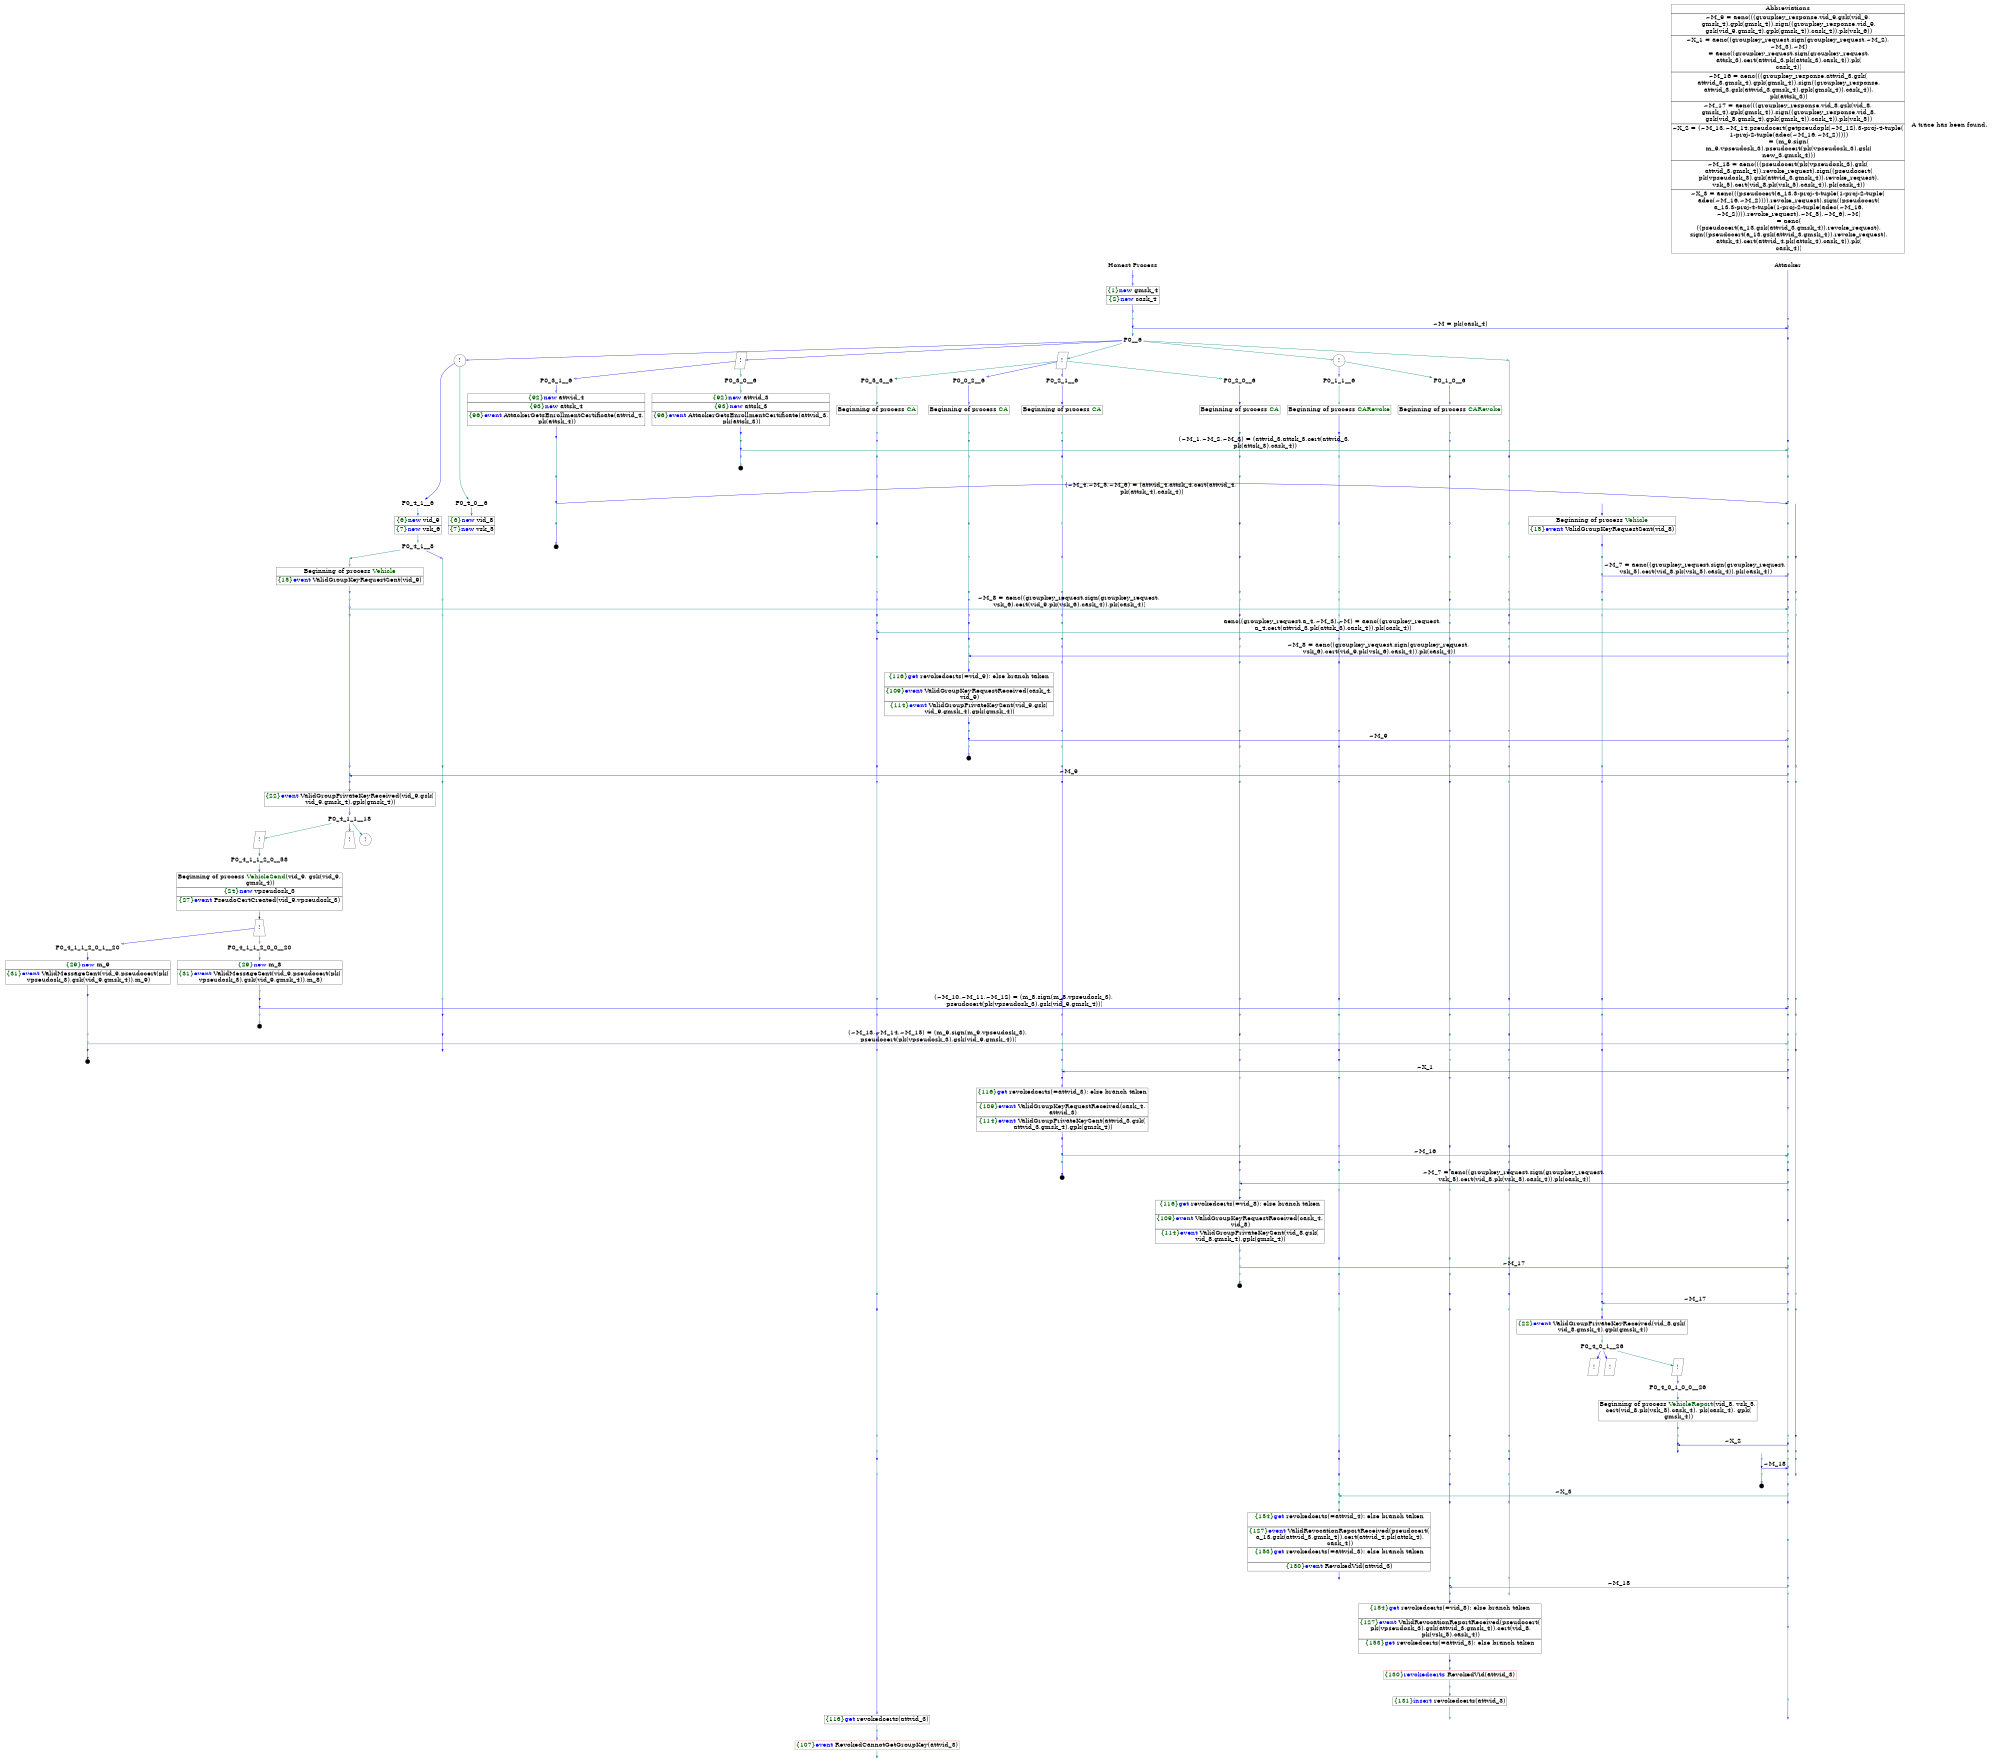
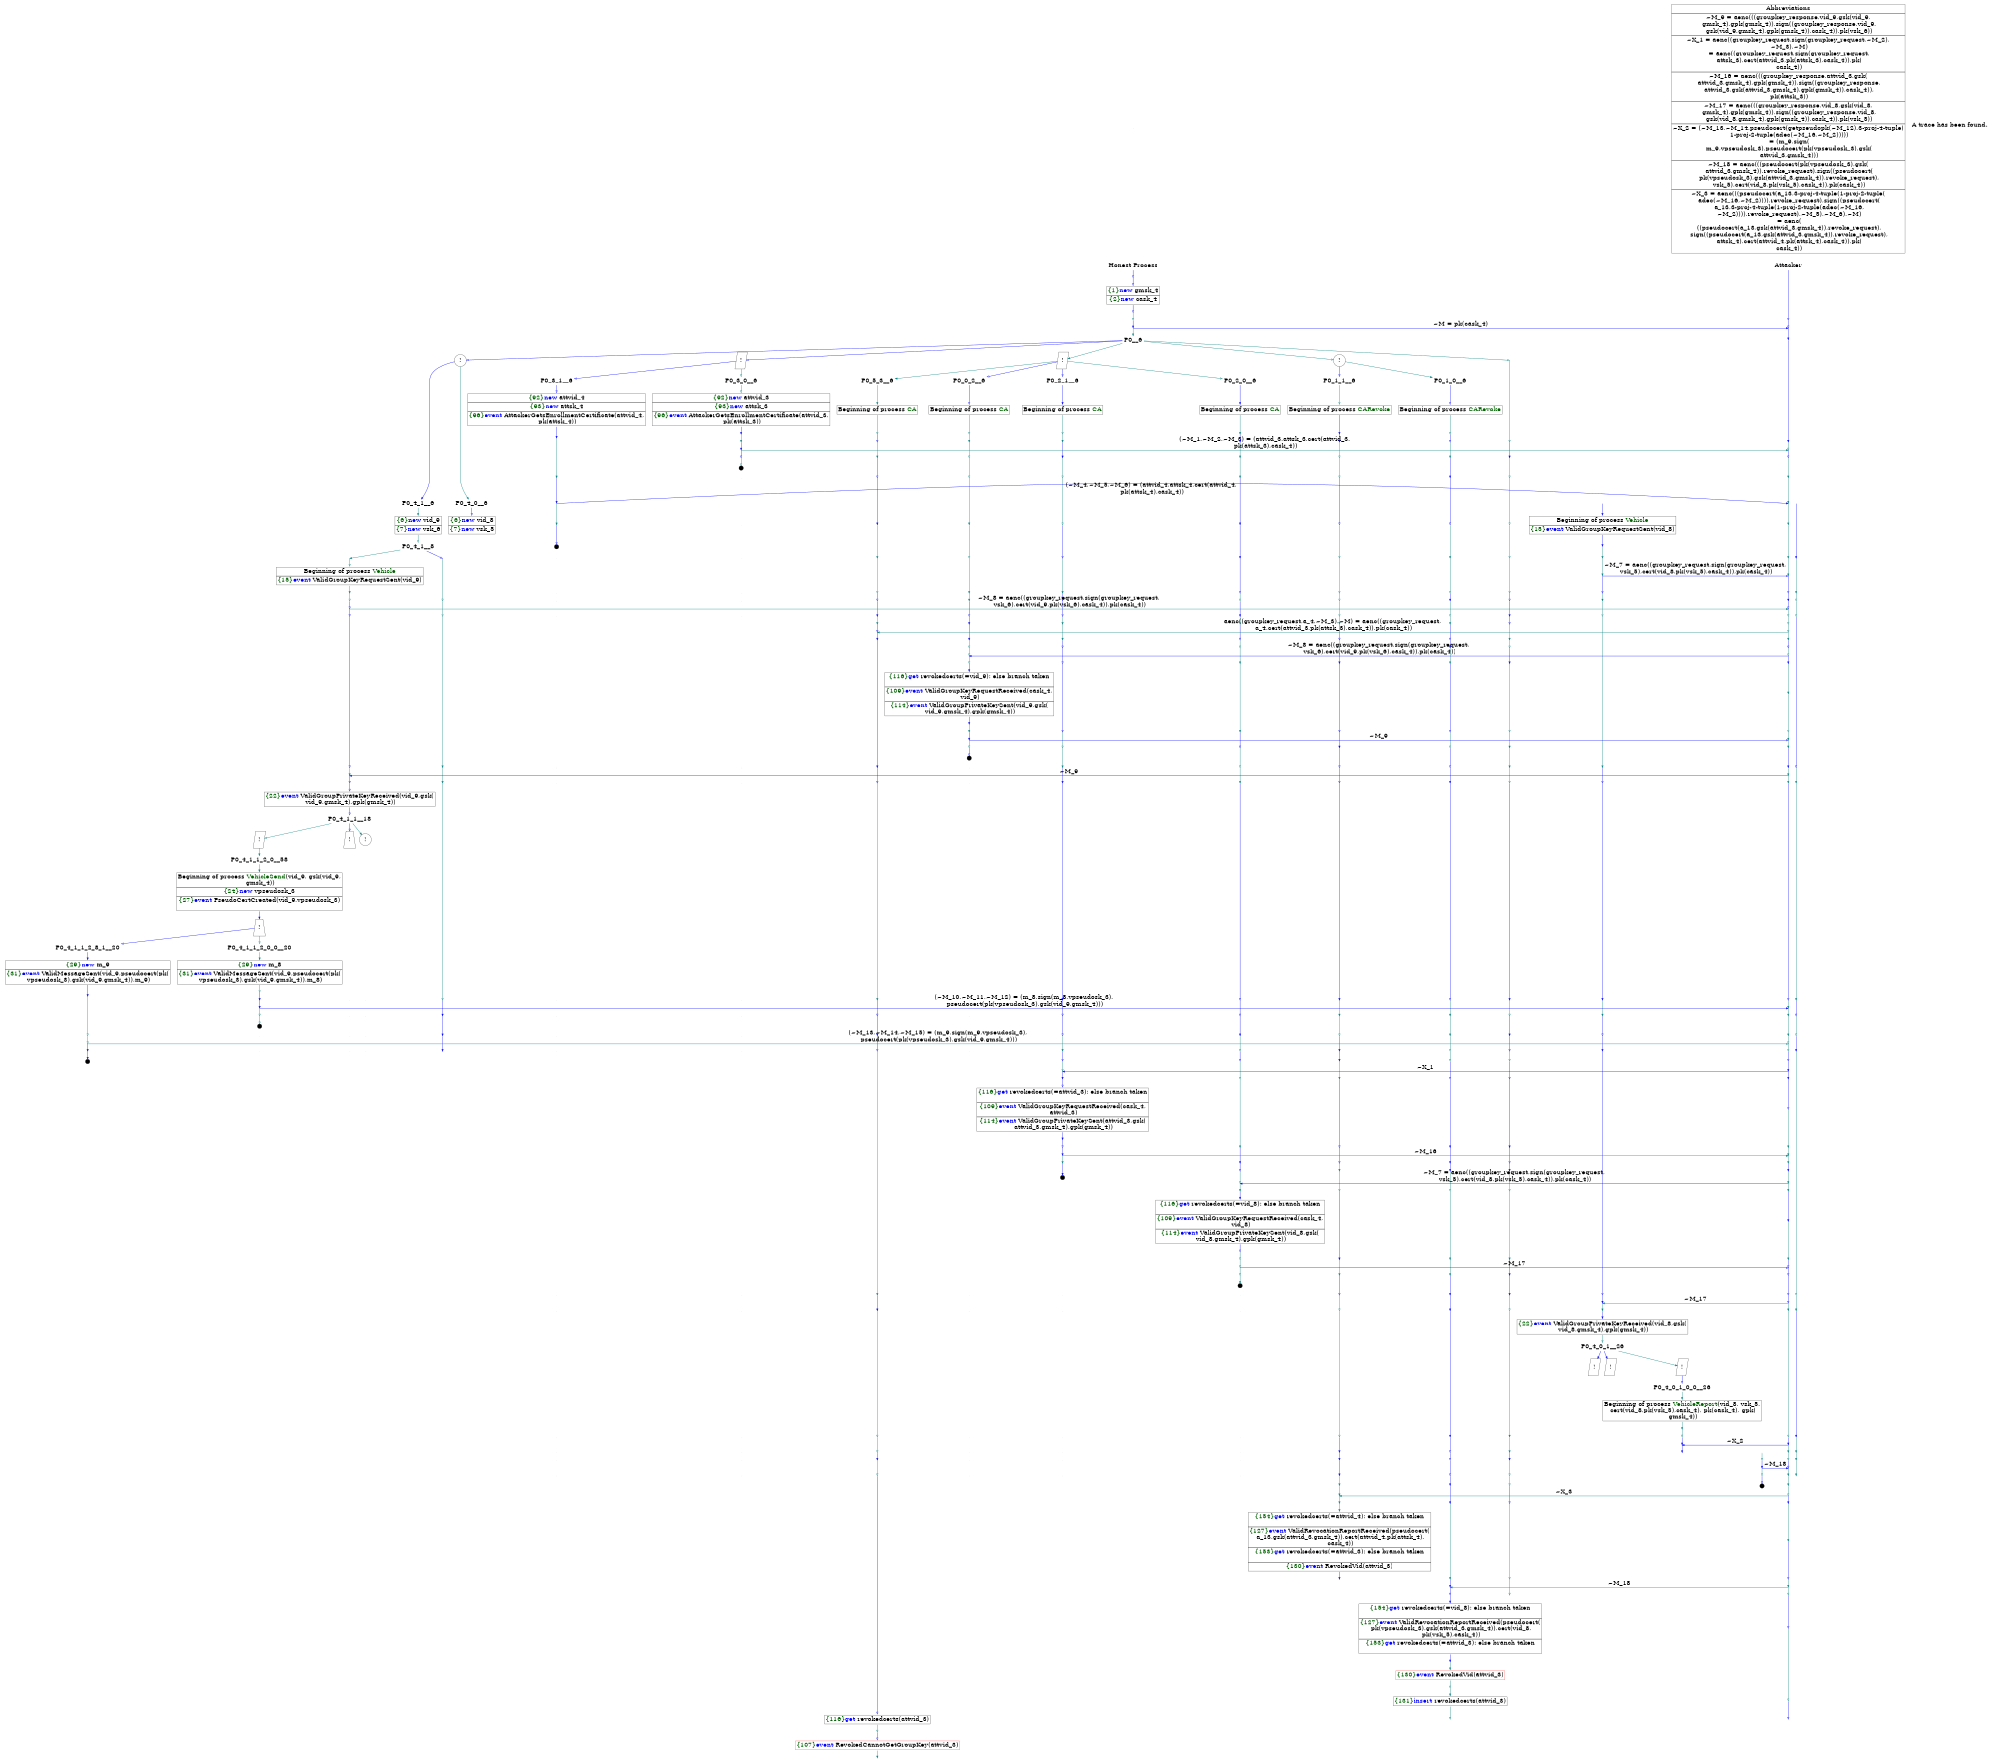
node "Abbreviations": text "new_3,gmsk_4)))" -> "attvid_3,gmsk_4)))"
node "P0_4_1_1_2_0_1__20": label "P0_4_1_1_2_0_1__20" -> "P0_4_1_1_2_8_1__20"
node "{130}": text "revokedcerts" -> "event"
